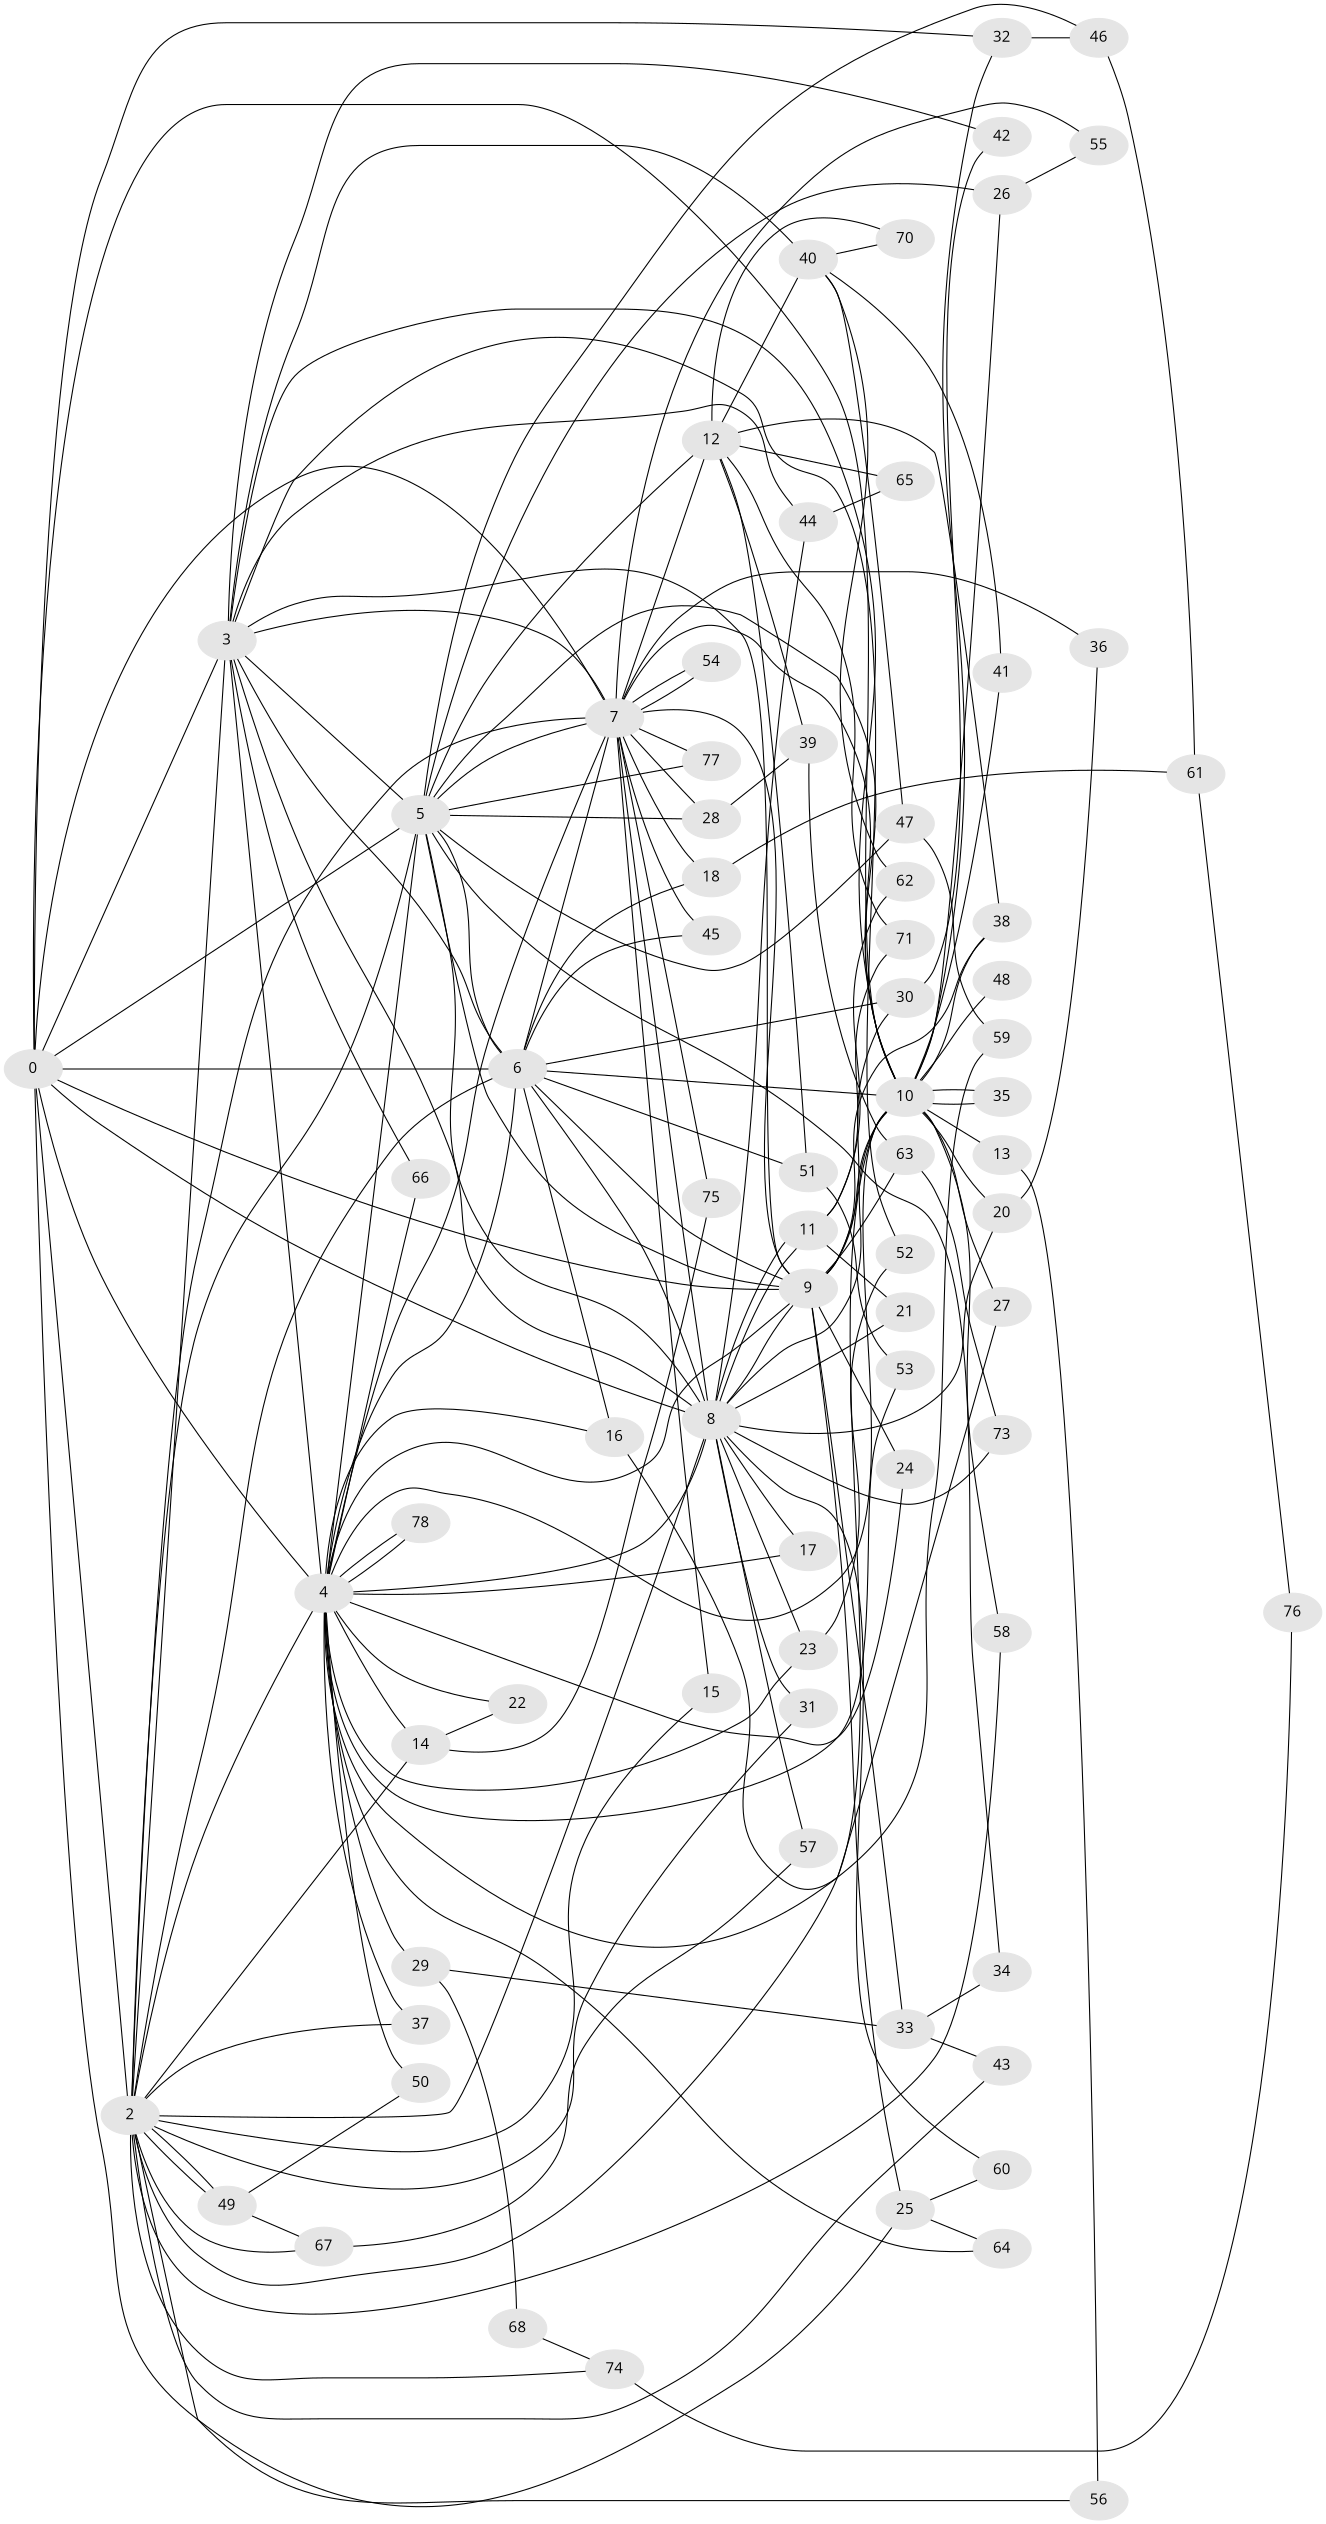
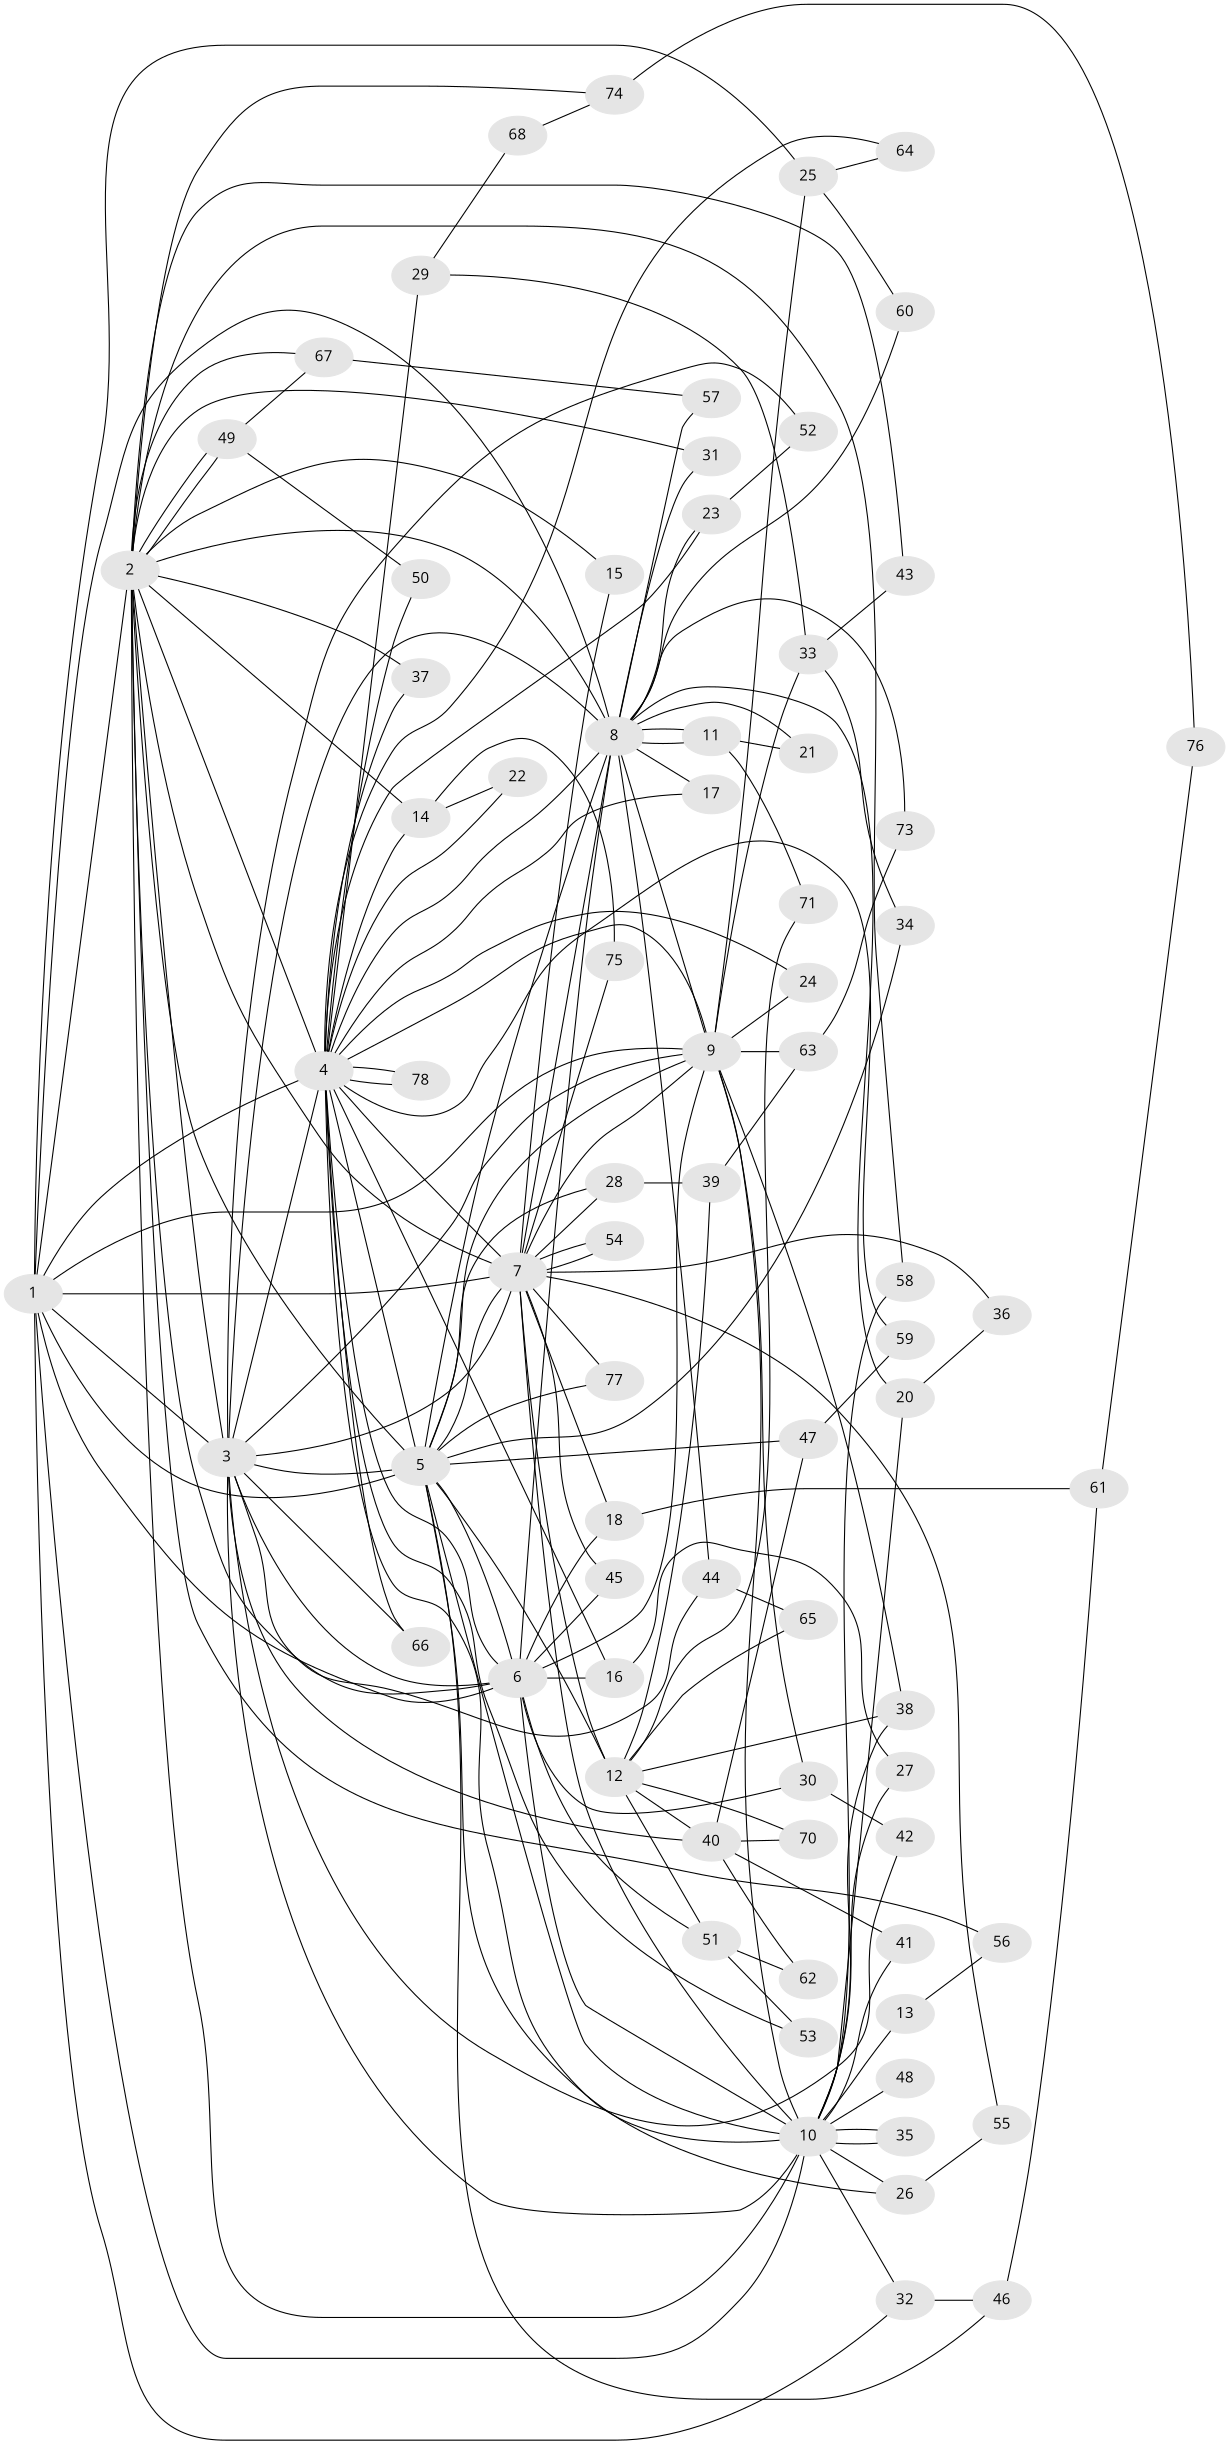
edge "7" -- "6": removed
edge "62" -- "11": now "62" -- "51"
node "0": label "0" -> "1"
edge "10" -- "8": removed
